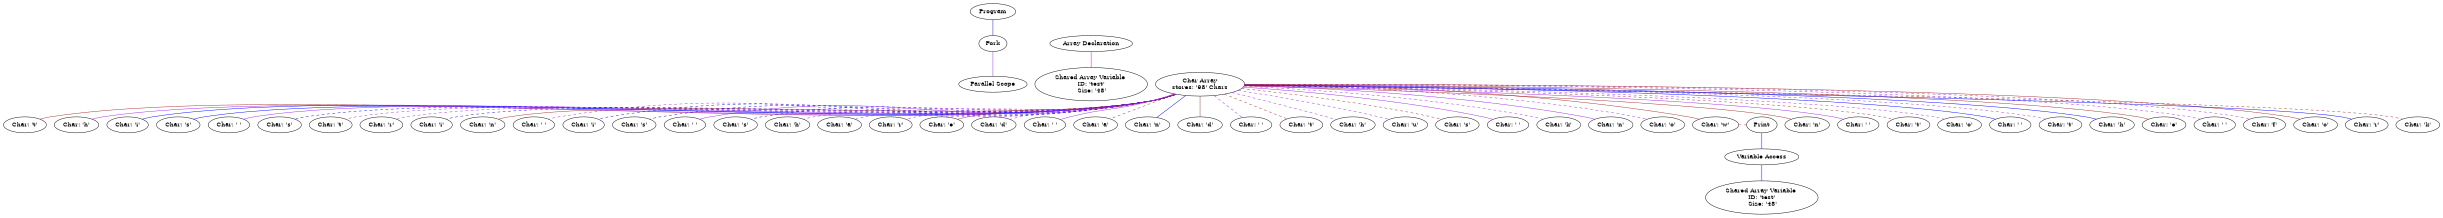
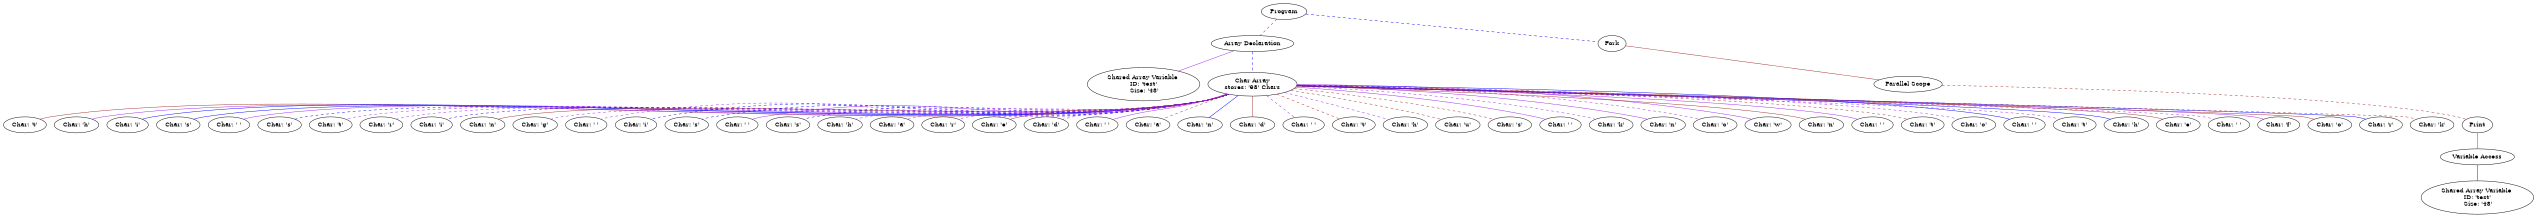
edge "Program" -- "Array Declaration": added
edge "Program" -- "Fork": style solid -> dashed
edge "Array Declaration" -- "Char Array": added
edge "Fork" -- "Parallel Scope": color purple -> brown
edge "Char Array" -- "Char: 'f'": style dashed -> solid
edge "Char Array" -- "Char: 'u'": color purple -> brown
edge "Char Array" -- "Char: 'w'": color brown -> purple
node "Char: 'g'": added
edge "Char: 'w'" -- "Print": now "Parallel Scope" -- "Print"
edge "Print" -- "Variable Access": color blue -> brown
